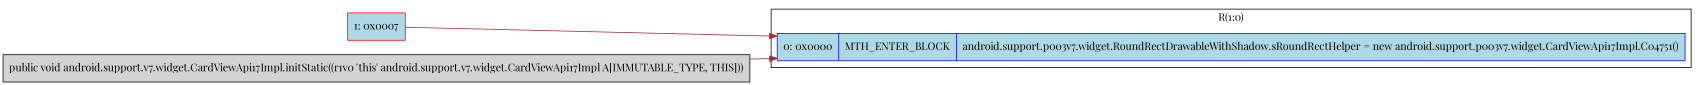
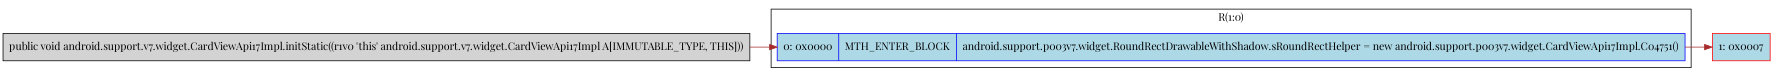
edge "1: 0x0007" -> "0: 0x0000": reversed
